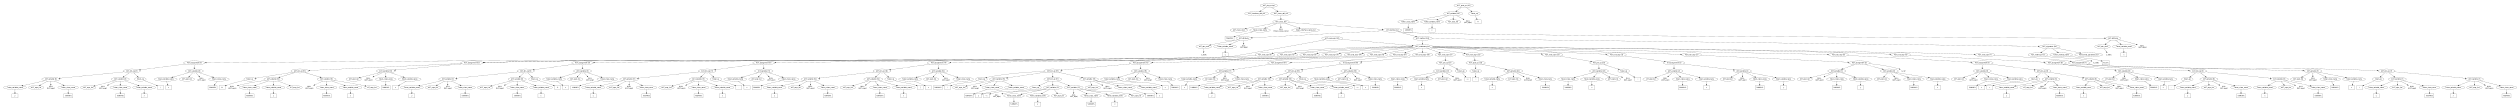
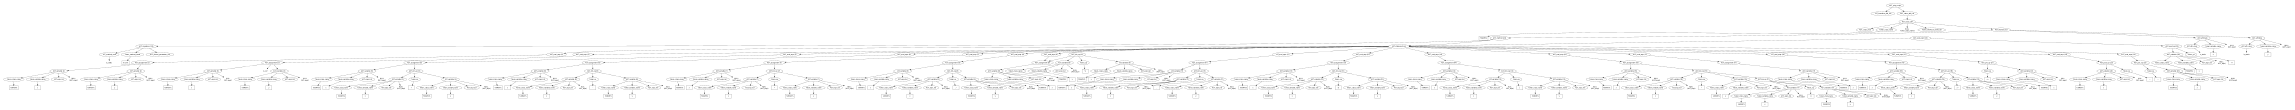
edge "AST_eval_expr (20)" -> "AST_assignment (13)": now "AST_eval_expr (20)" -> "AST_post_op (20)"
edge "AST_assignment (9)" -> "AST_bin_op (9)": reversed
